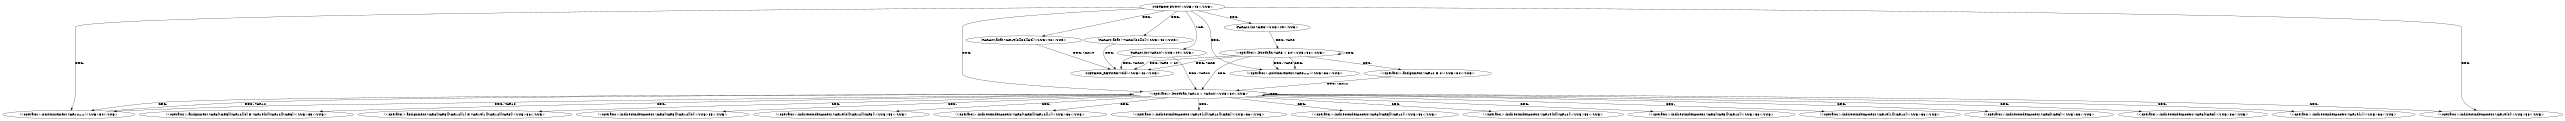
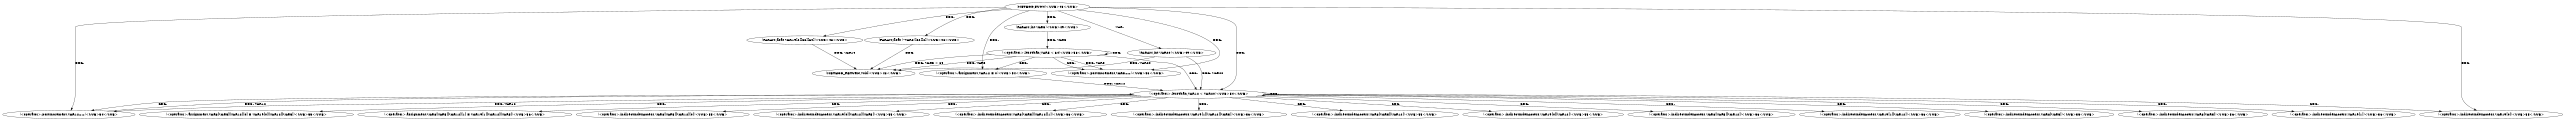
edge "(METHOD,FUN4)<SUB>48</SUB>" -> "(<operator>.assignment,VAR12 = 0)<SUB>54</SUB>": added, label "DDG:"
